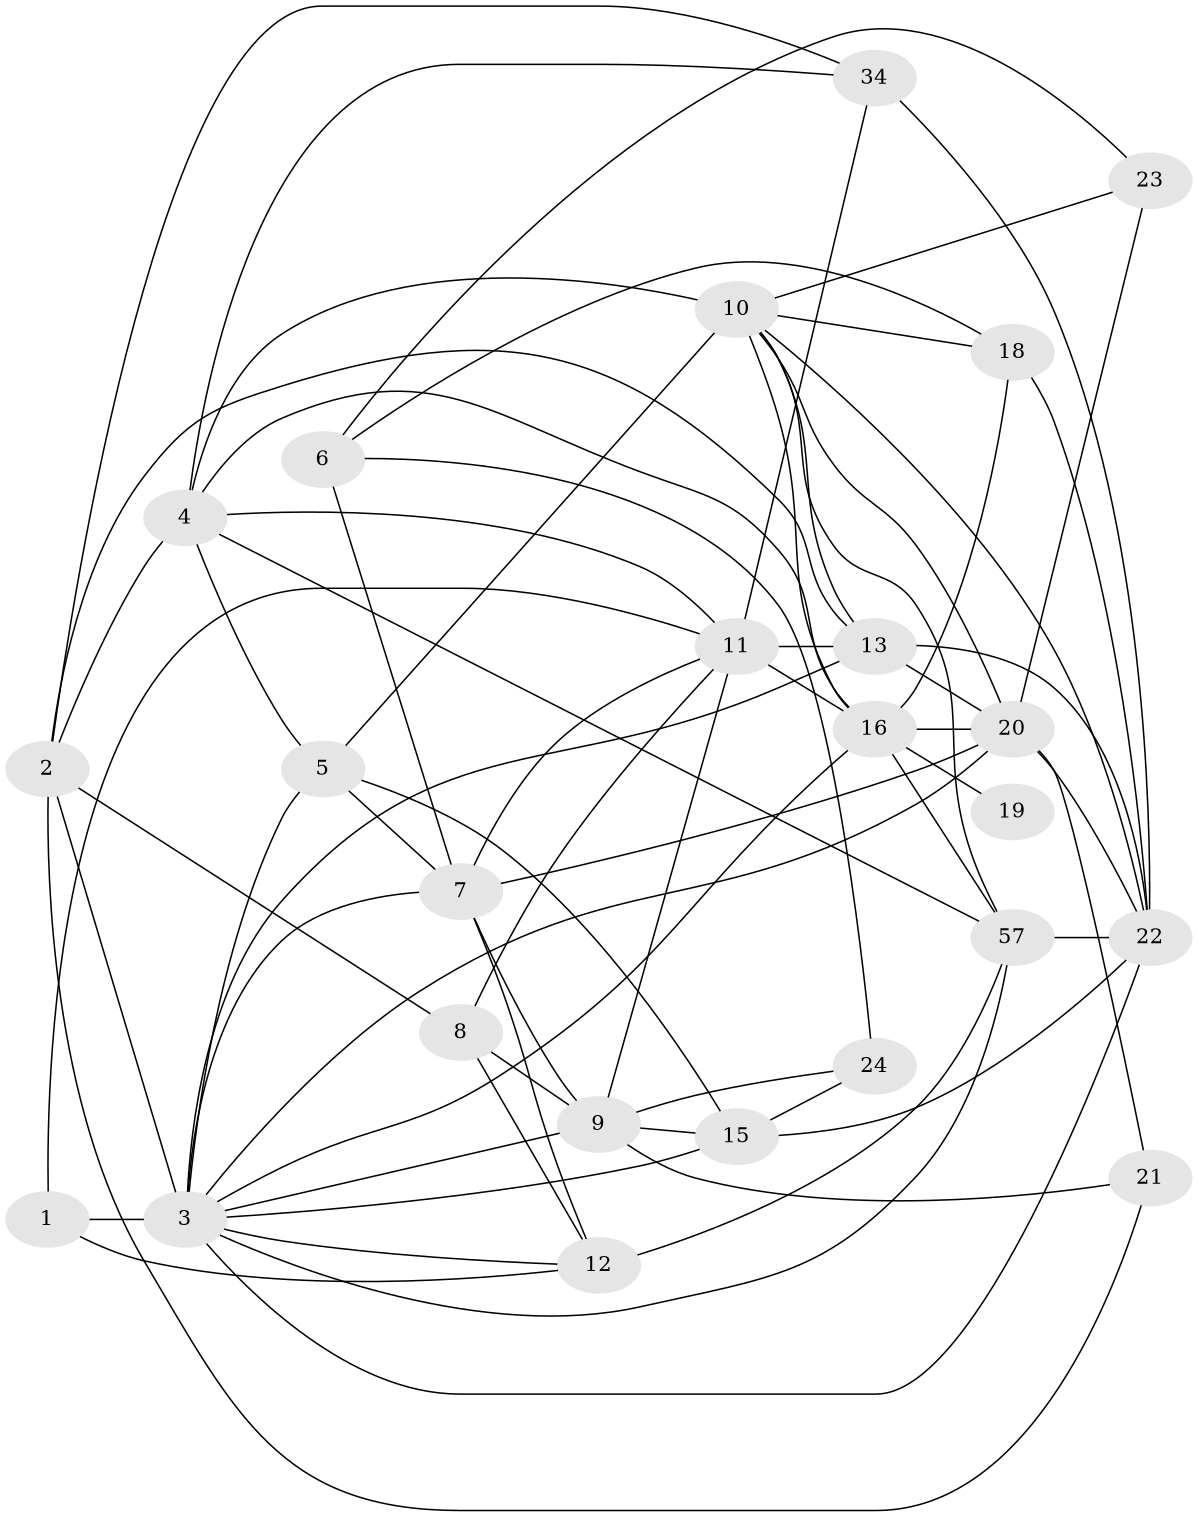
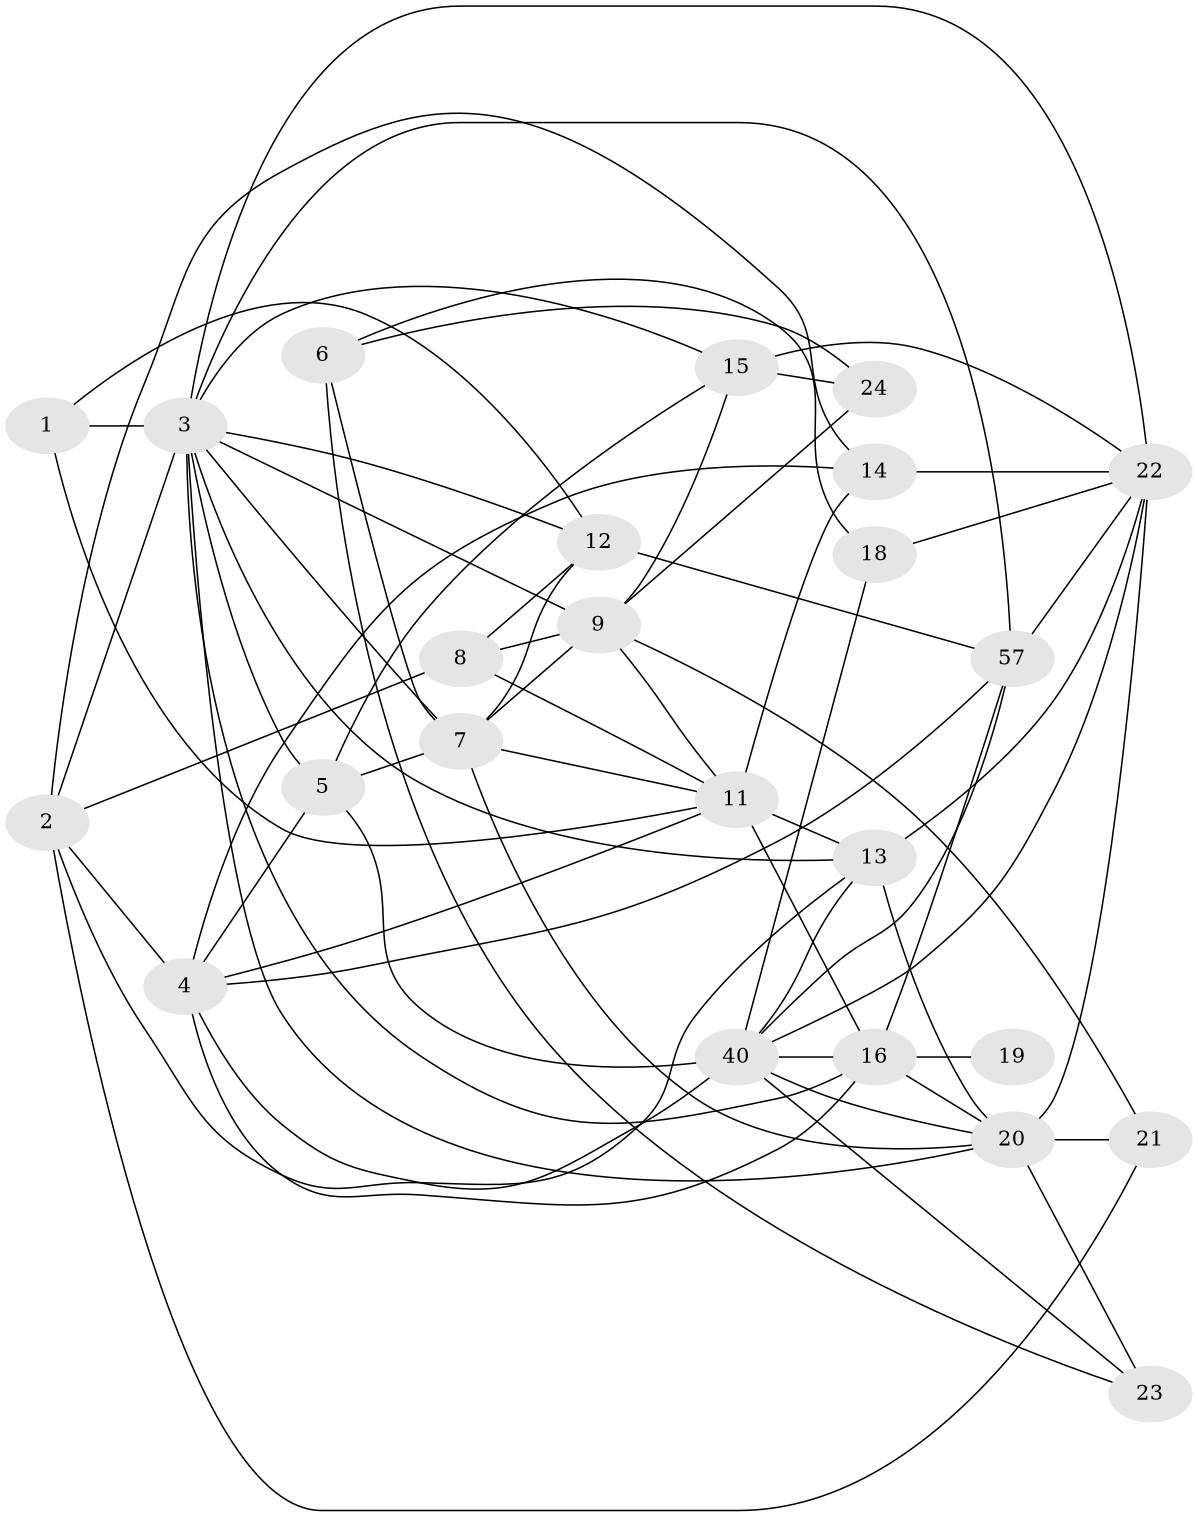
node "34": label "34" -> "14"
node "10": label "10" -> "40"
edge "18" -- "16": removed
